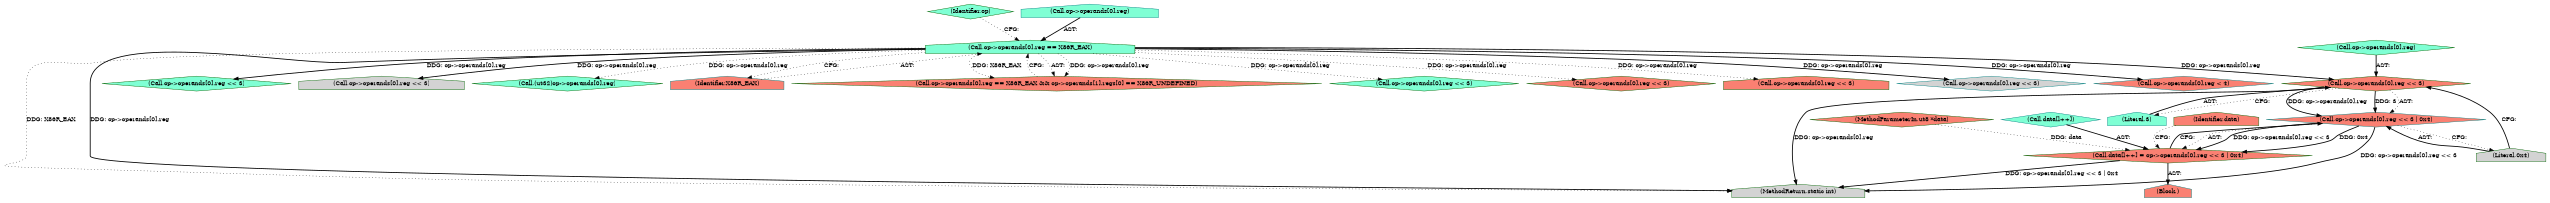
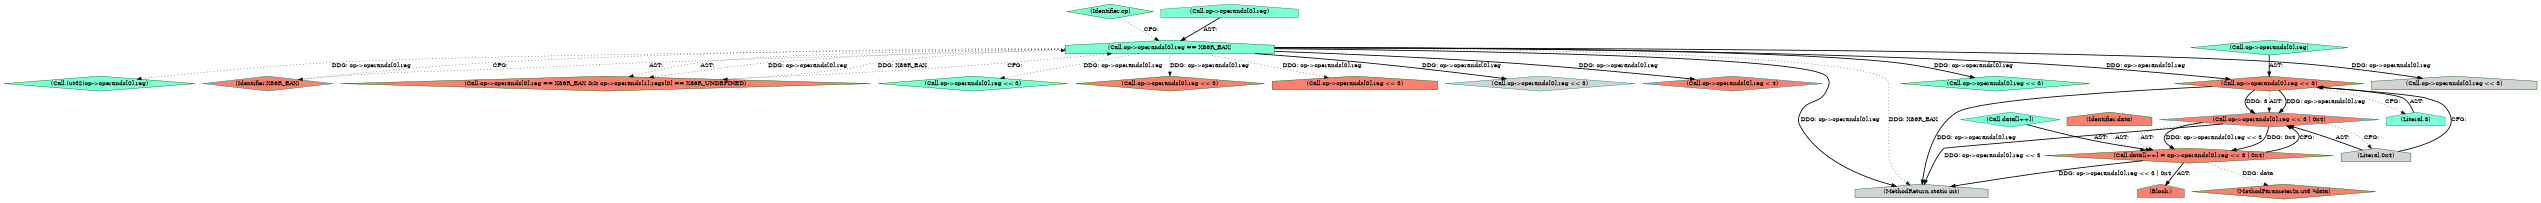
node "(Identifier,X86R_EAX)": shape house -> diamond
edge "(MethodParameterIn,ut8 *data)" -> "(Call,data[l++] = op->operands[0].reg << 3 | 0x4)": reversed
edge "(Identifier,data)" -> "(Call,data[l++] = op->operands[0].reg << 3 | 0x4)": label "CFG: " -> "AST: "
